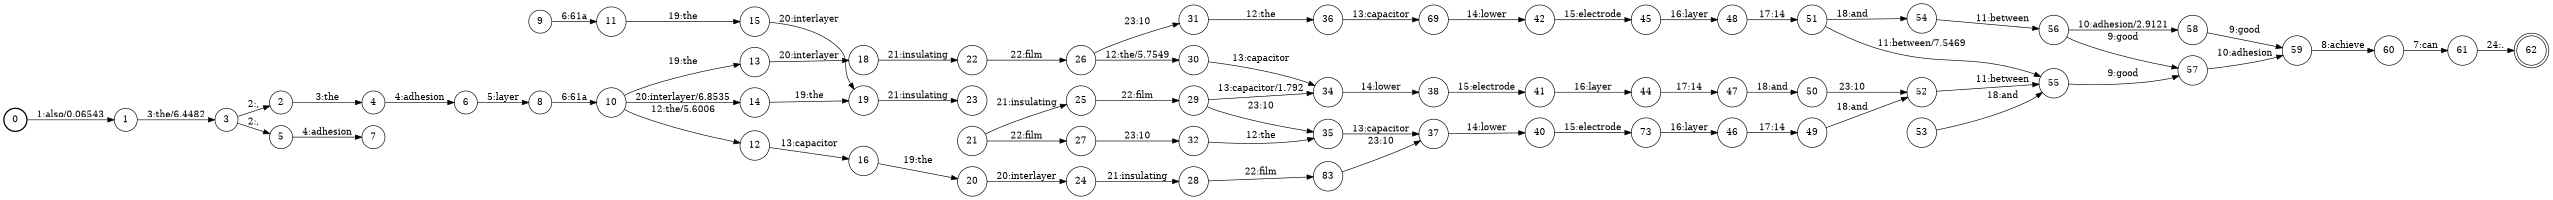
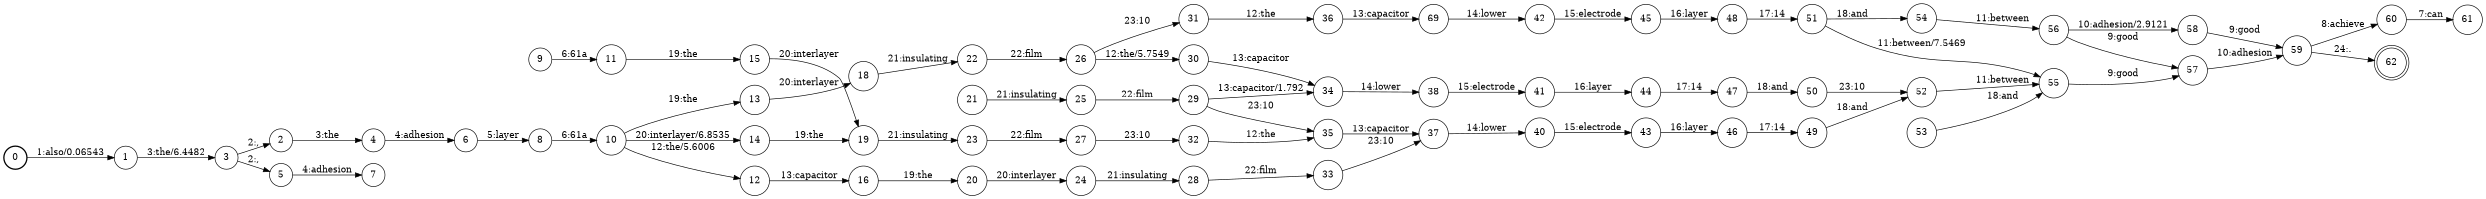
edge "61" -> "62": now "59" -> "62"
node "73": label "73" -> "43"
edge "21" -> "27": now "23" -> "27"
node "83": label "83" -> "33"
